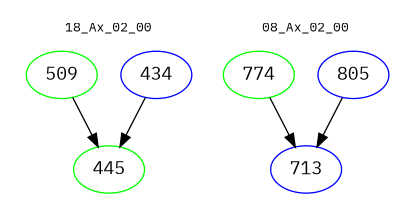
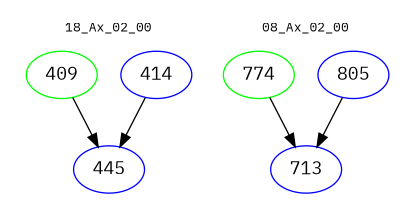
node "509": label "509" -> "409"
node "434": label "434" -> "414"
node "445": color green -> blue
